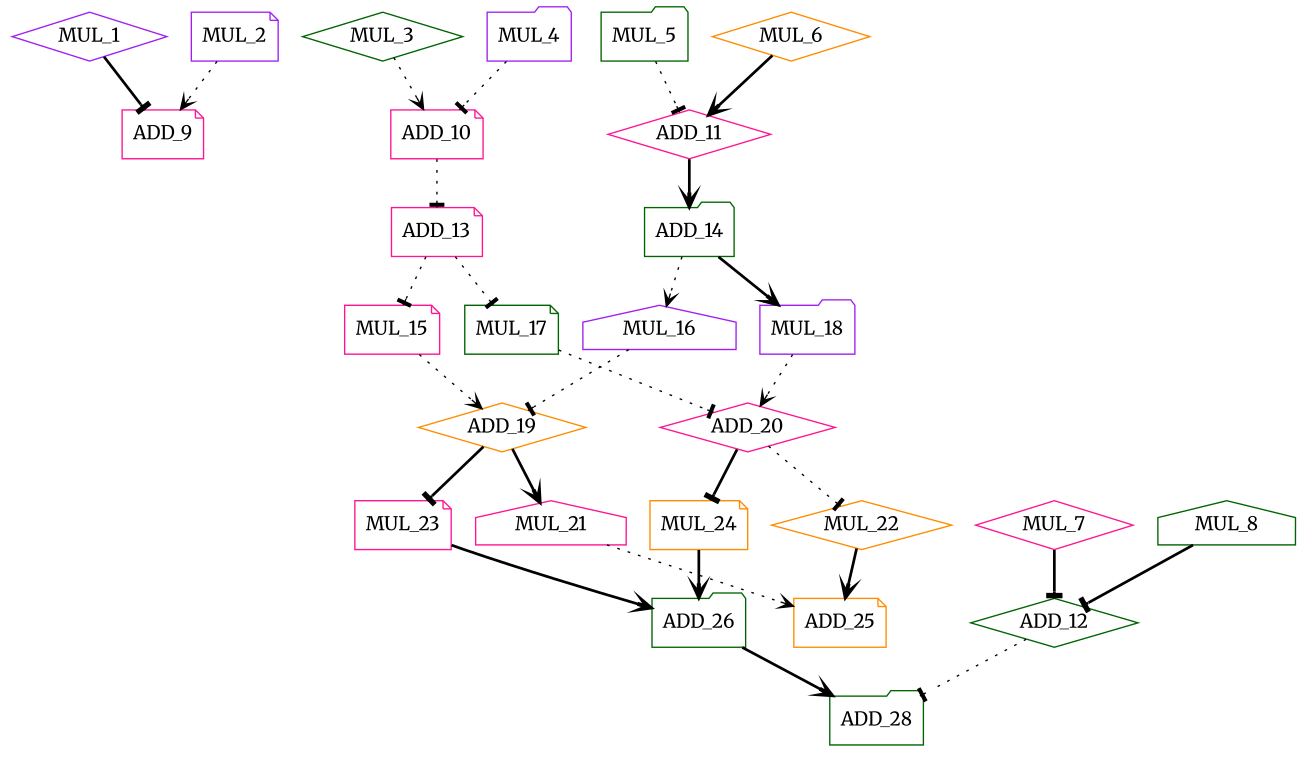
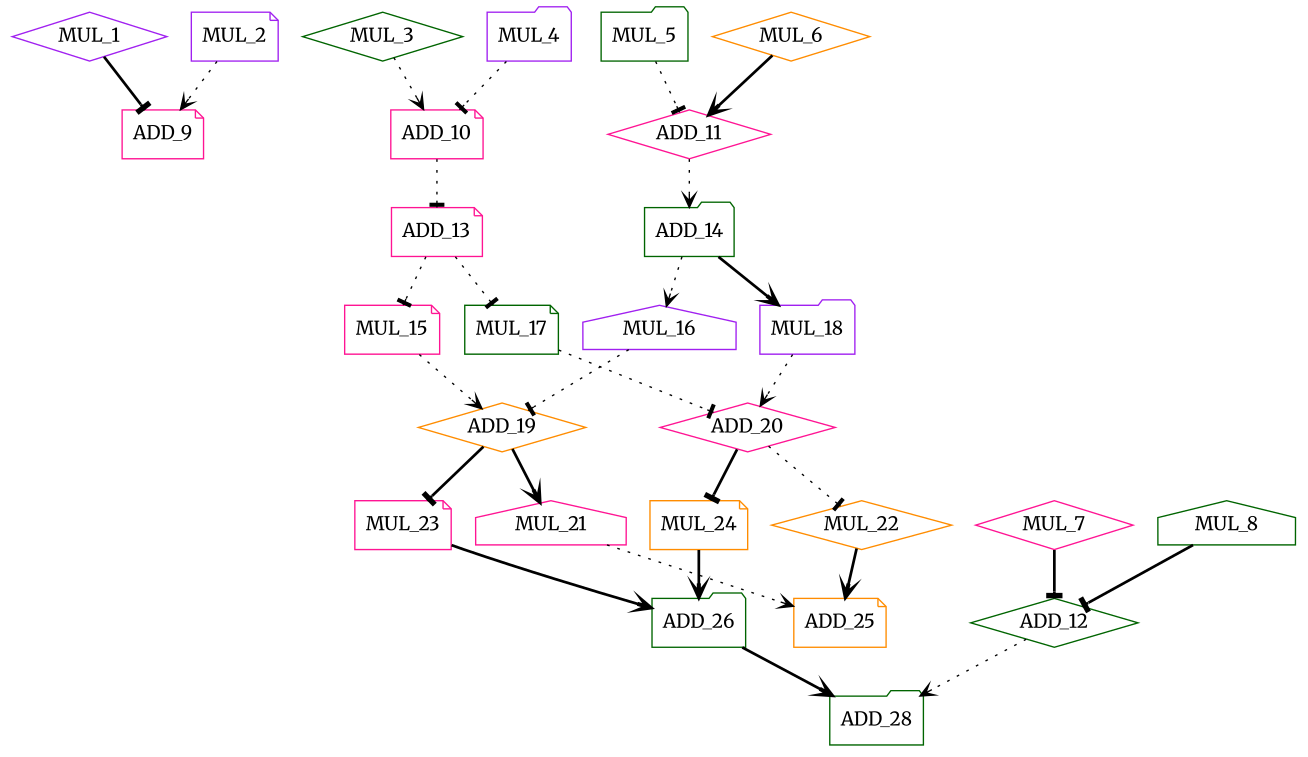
edge "ADD_11" -> "ADD_14": style bold -> dotted
edge "ADD_12" -> "ADD_28": arrowhead tee -> vee
